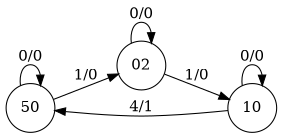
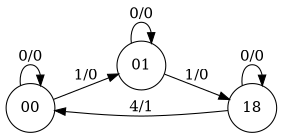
node "02": label "02" -> "01"
node "50": label "50" -> "00"
node "10": label "10" -> "18"
